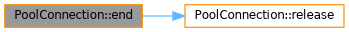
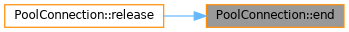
edge "PoolConnection::end" -> "PoolConnection::release": reversed
